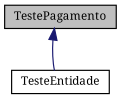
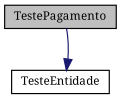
edge "TesteEntidade" -> "TestePagamento": reversed
